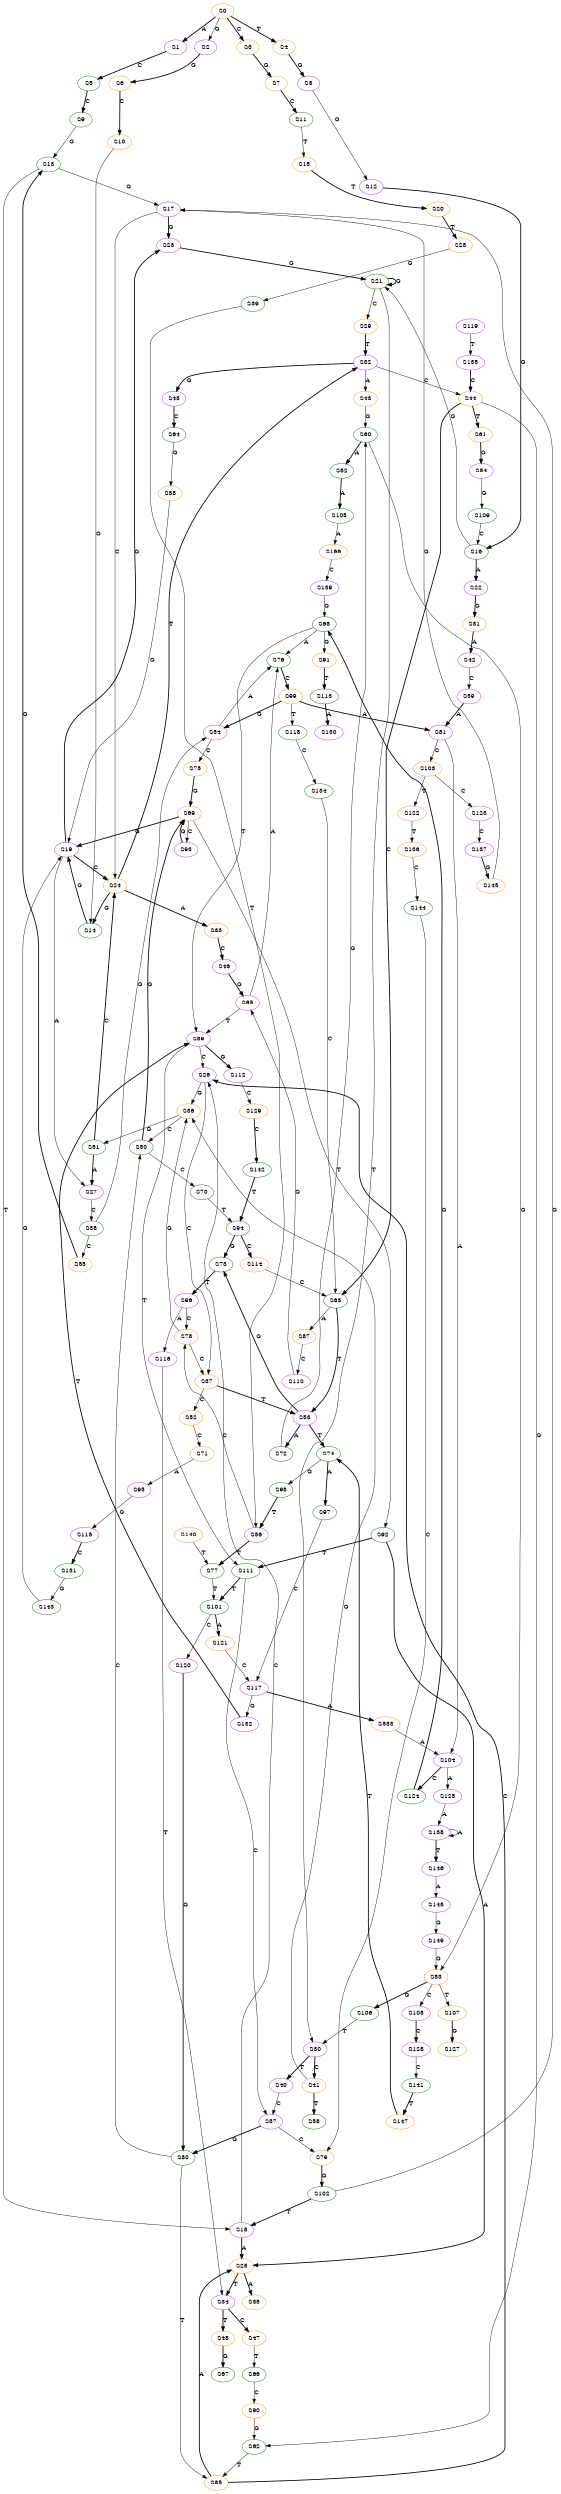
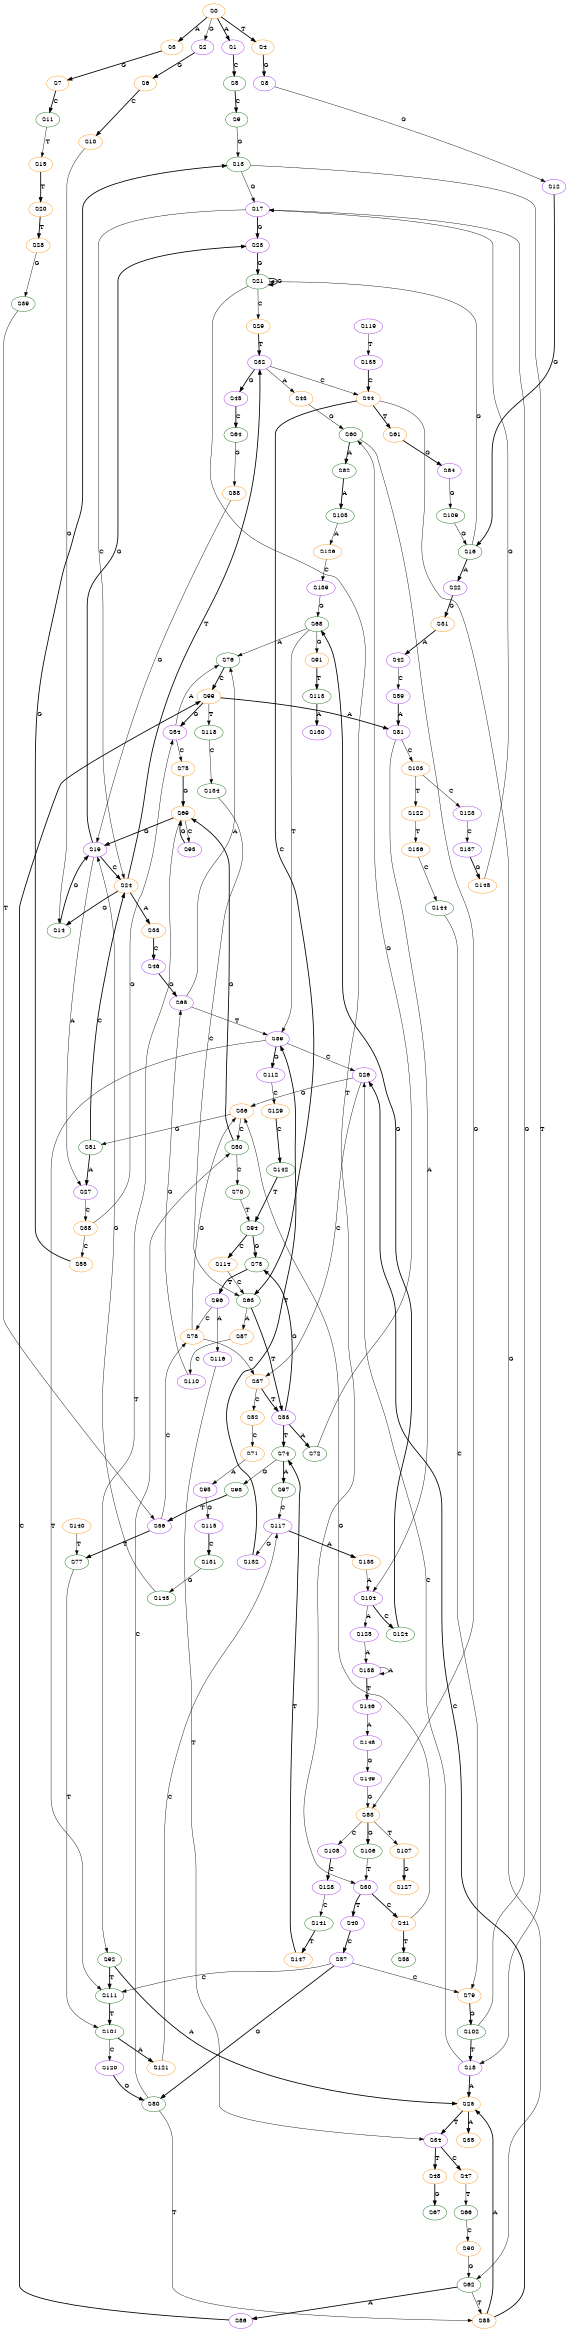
edge "S0" -> "S3": label "C" -> "A"
edge "S109" -> "S16": label "C" -> "G"
node "S166": label "S166" -> "S126"
node "S38": color darkgreen -> darkorange
node "S533": label "S533" -> "S133"
edge "S111" -> "S57": reversed
edge "S40" -> "S57": style solid -> bold
node "S86": added
